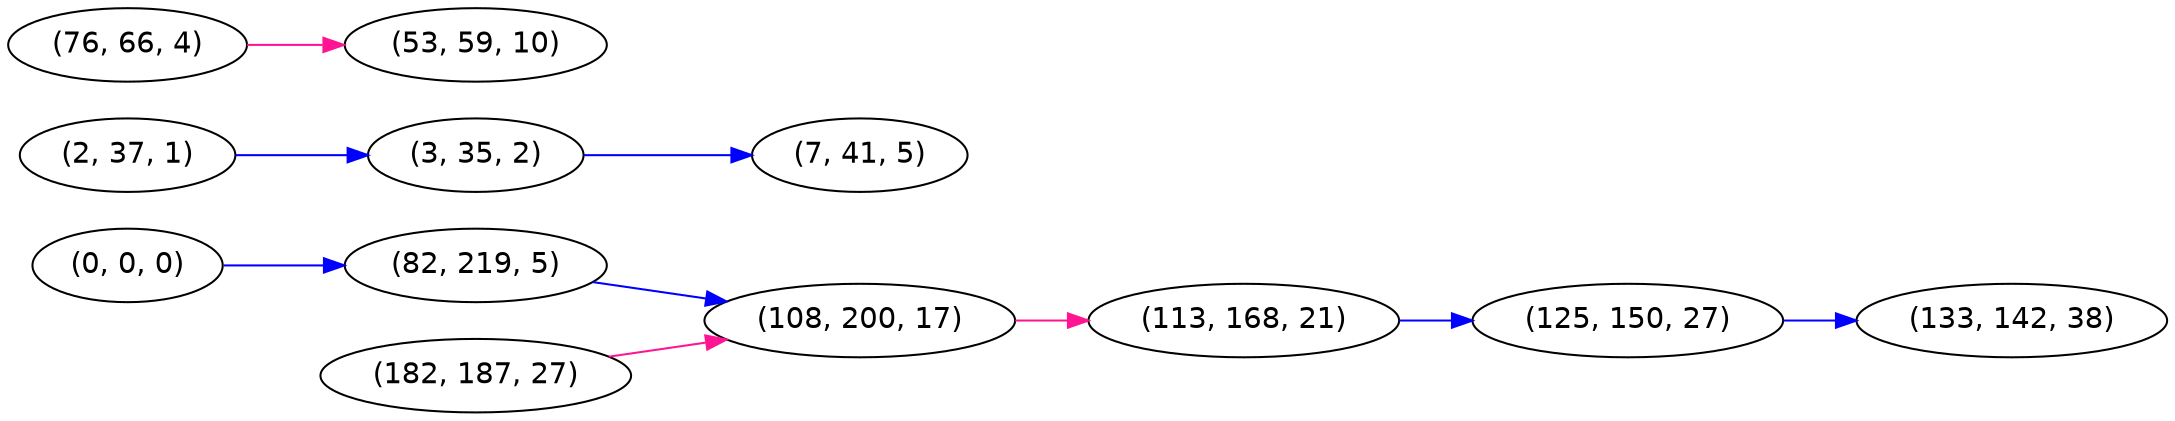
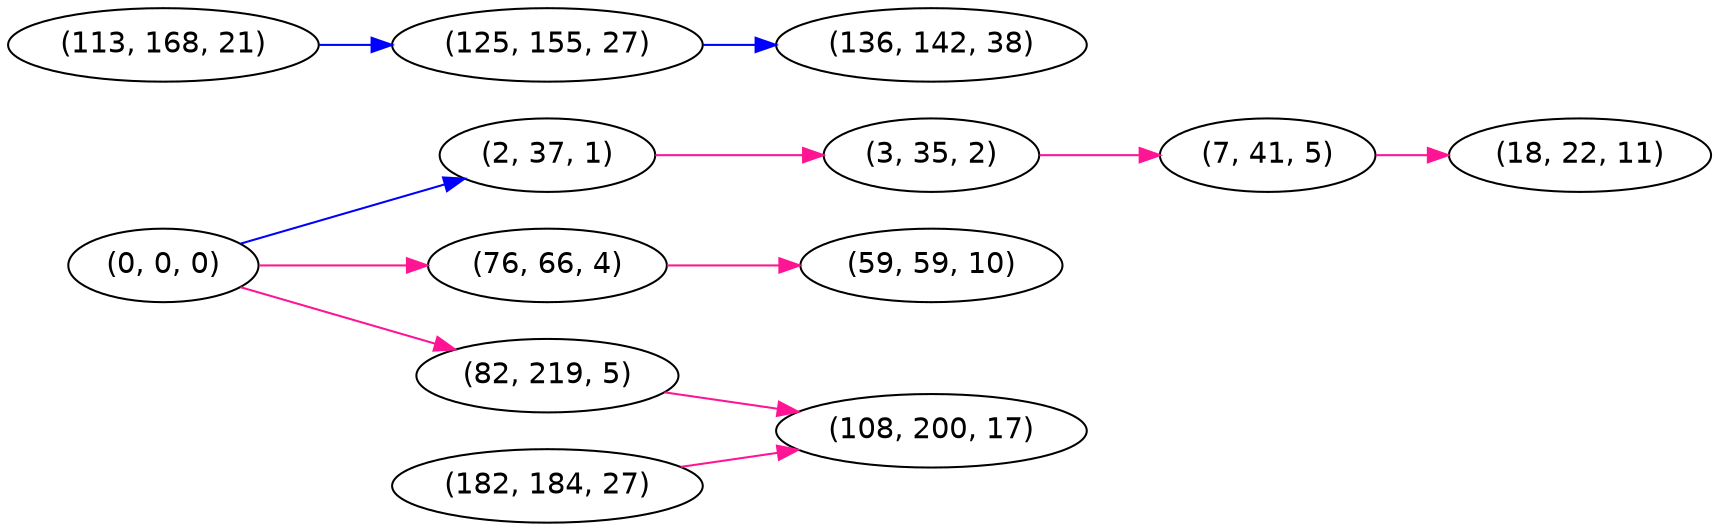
node "(53, 59, 10)": label "(53, 59, 10)" -> "(59, 59, 10)"
edge "(2, 37, 1)" -> "(3, 35, 2)": color blue -> deeppink
edge "(3, 35, 2)" -> "(7, 41, 5)": color blue -> deeppink
node "(18, 22, 11)": added
edge "(0, 0, 0)" -> "(2, 37, 1)": added
edge "(0, 0, 0)" -> "(82, 219, 5)": color blue -> deeppink
edge "(0, 0, 0)" -> "(76, 66, 4)": added
edge "(82, 219, 5)" -> "(108, 200, 17)": color blue -> deeppink
edge "(108, 200, 17)" -> "(113, 168, 21)": removed
node "(125, 150, 27)": label "(125, 150, 27)" -> "(125, 155, 27)"
node "(133, 142, 38)": label "(133, 142, 38)" -> "(136, 142, 38)"
node "(182, 187, 27)": label "(182, 187, 27)" -> "(182, 184, 27)"
